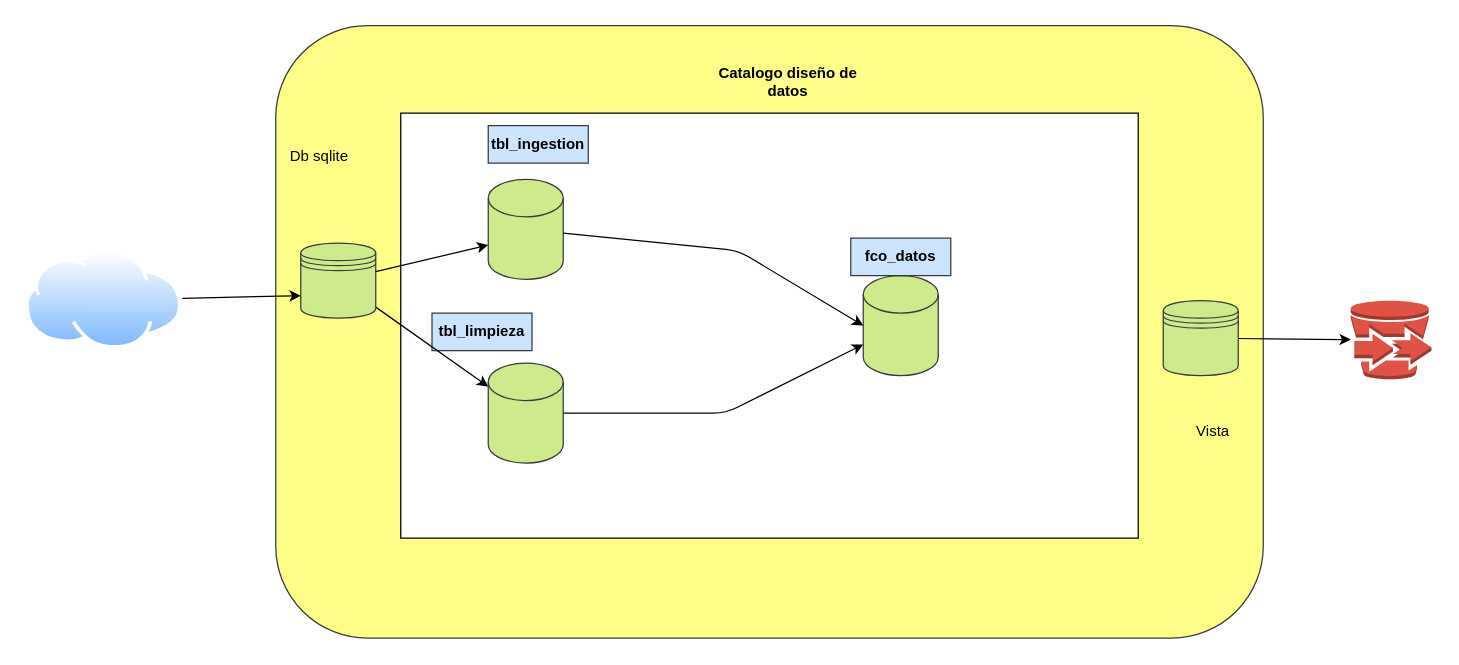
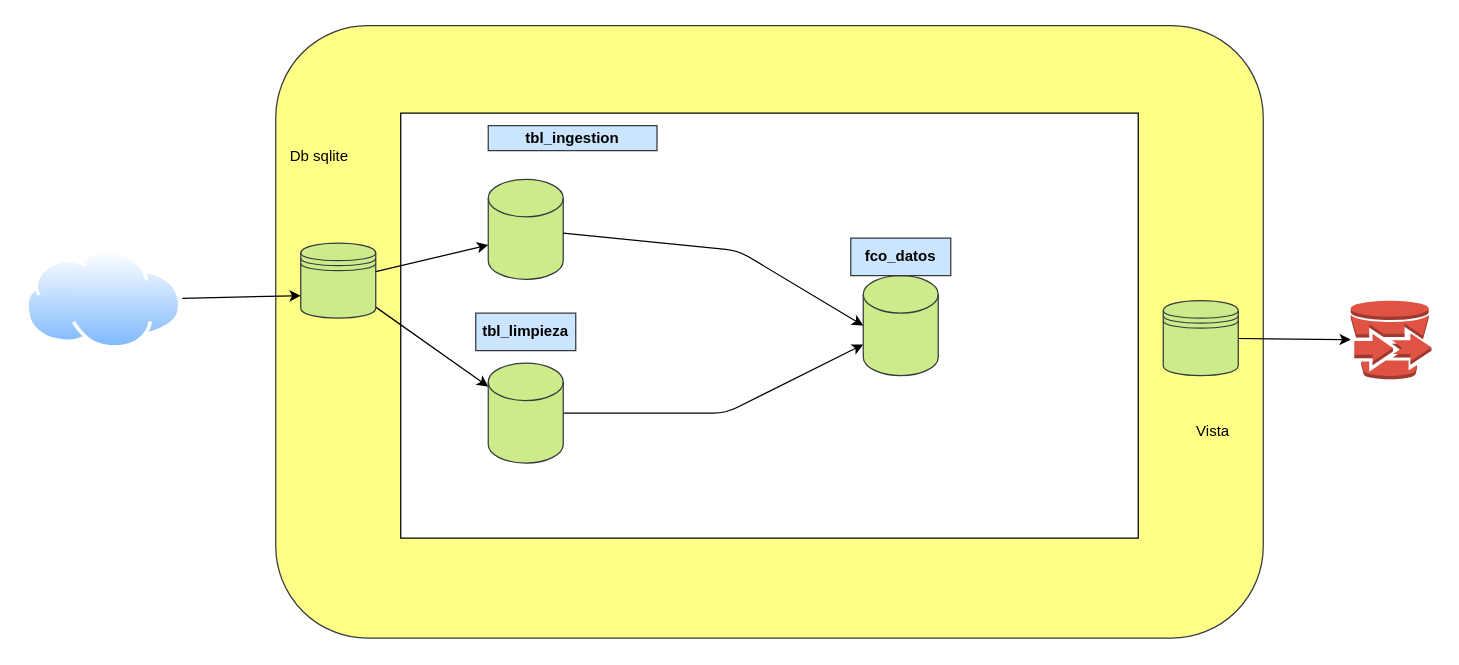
node "Catalogo diseño de datos": removed
node "tbl_ingestion": size 100x38 -> 169x25
node "tbl_limpieza": moved (482, 332) -> (526, 332)
